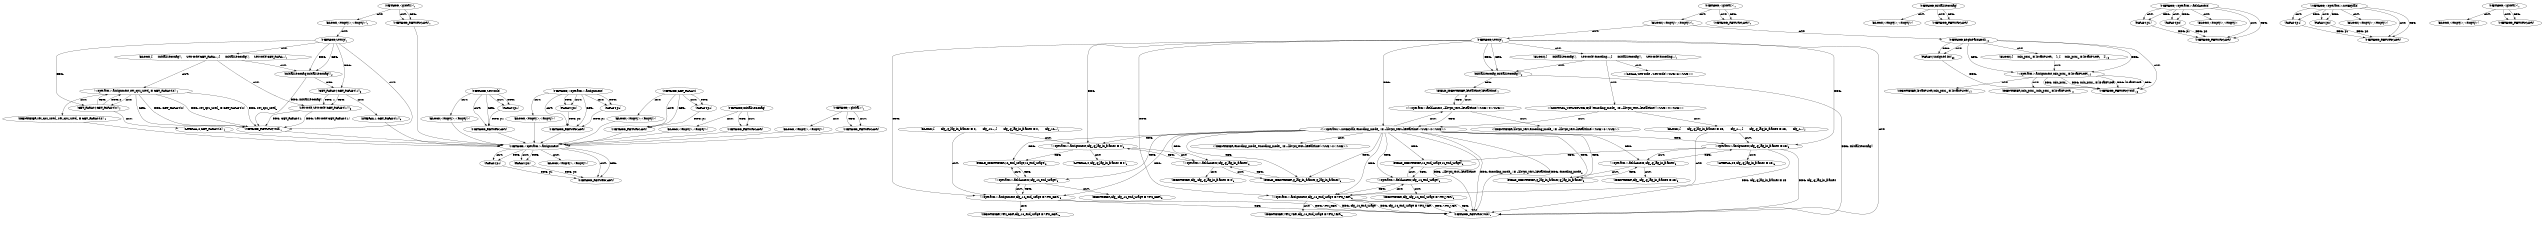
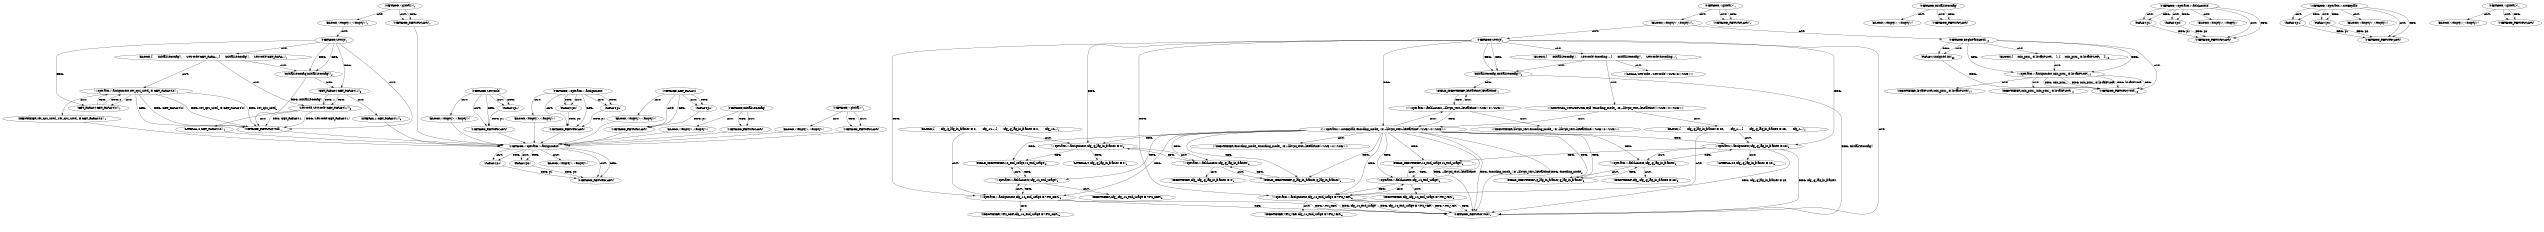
edge "(GET_PARAM,GET_PARAM(2))" -> "(LITERAL,2,GET_PARAM(2))": now "(SetMode,SetMode(GET_PARAM(1)))" -> "(LITERAL,2,GET_PARAM(2))"
edge "(<operator>.assignment,cfg_.g_lag_in_frames = 0)" -> "(LITERAL,0,cfg_.g_lag_in_frames = 0)": label "AST: " -> "CDG: "
